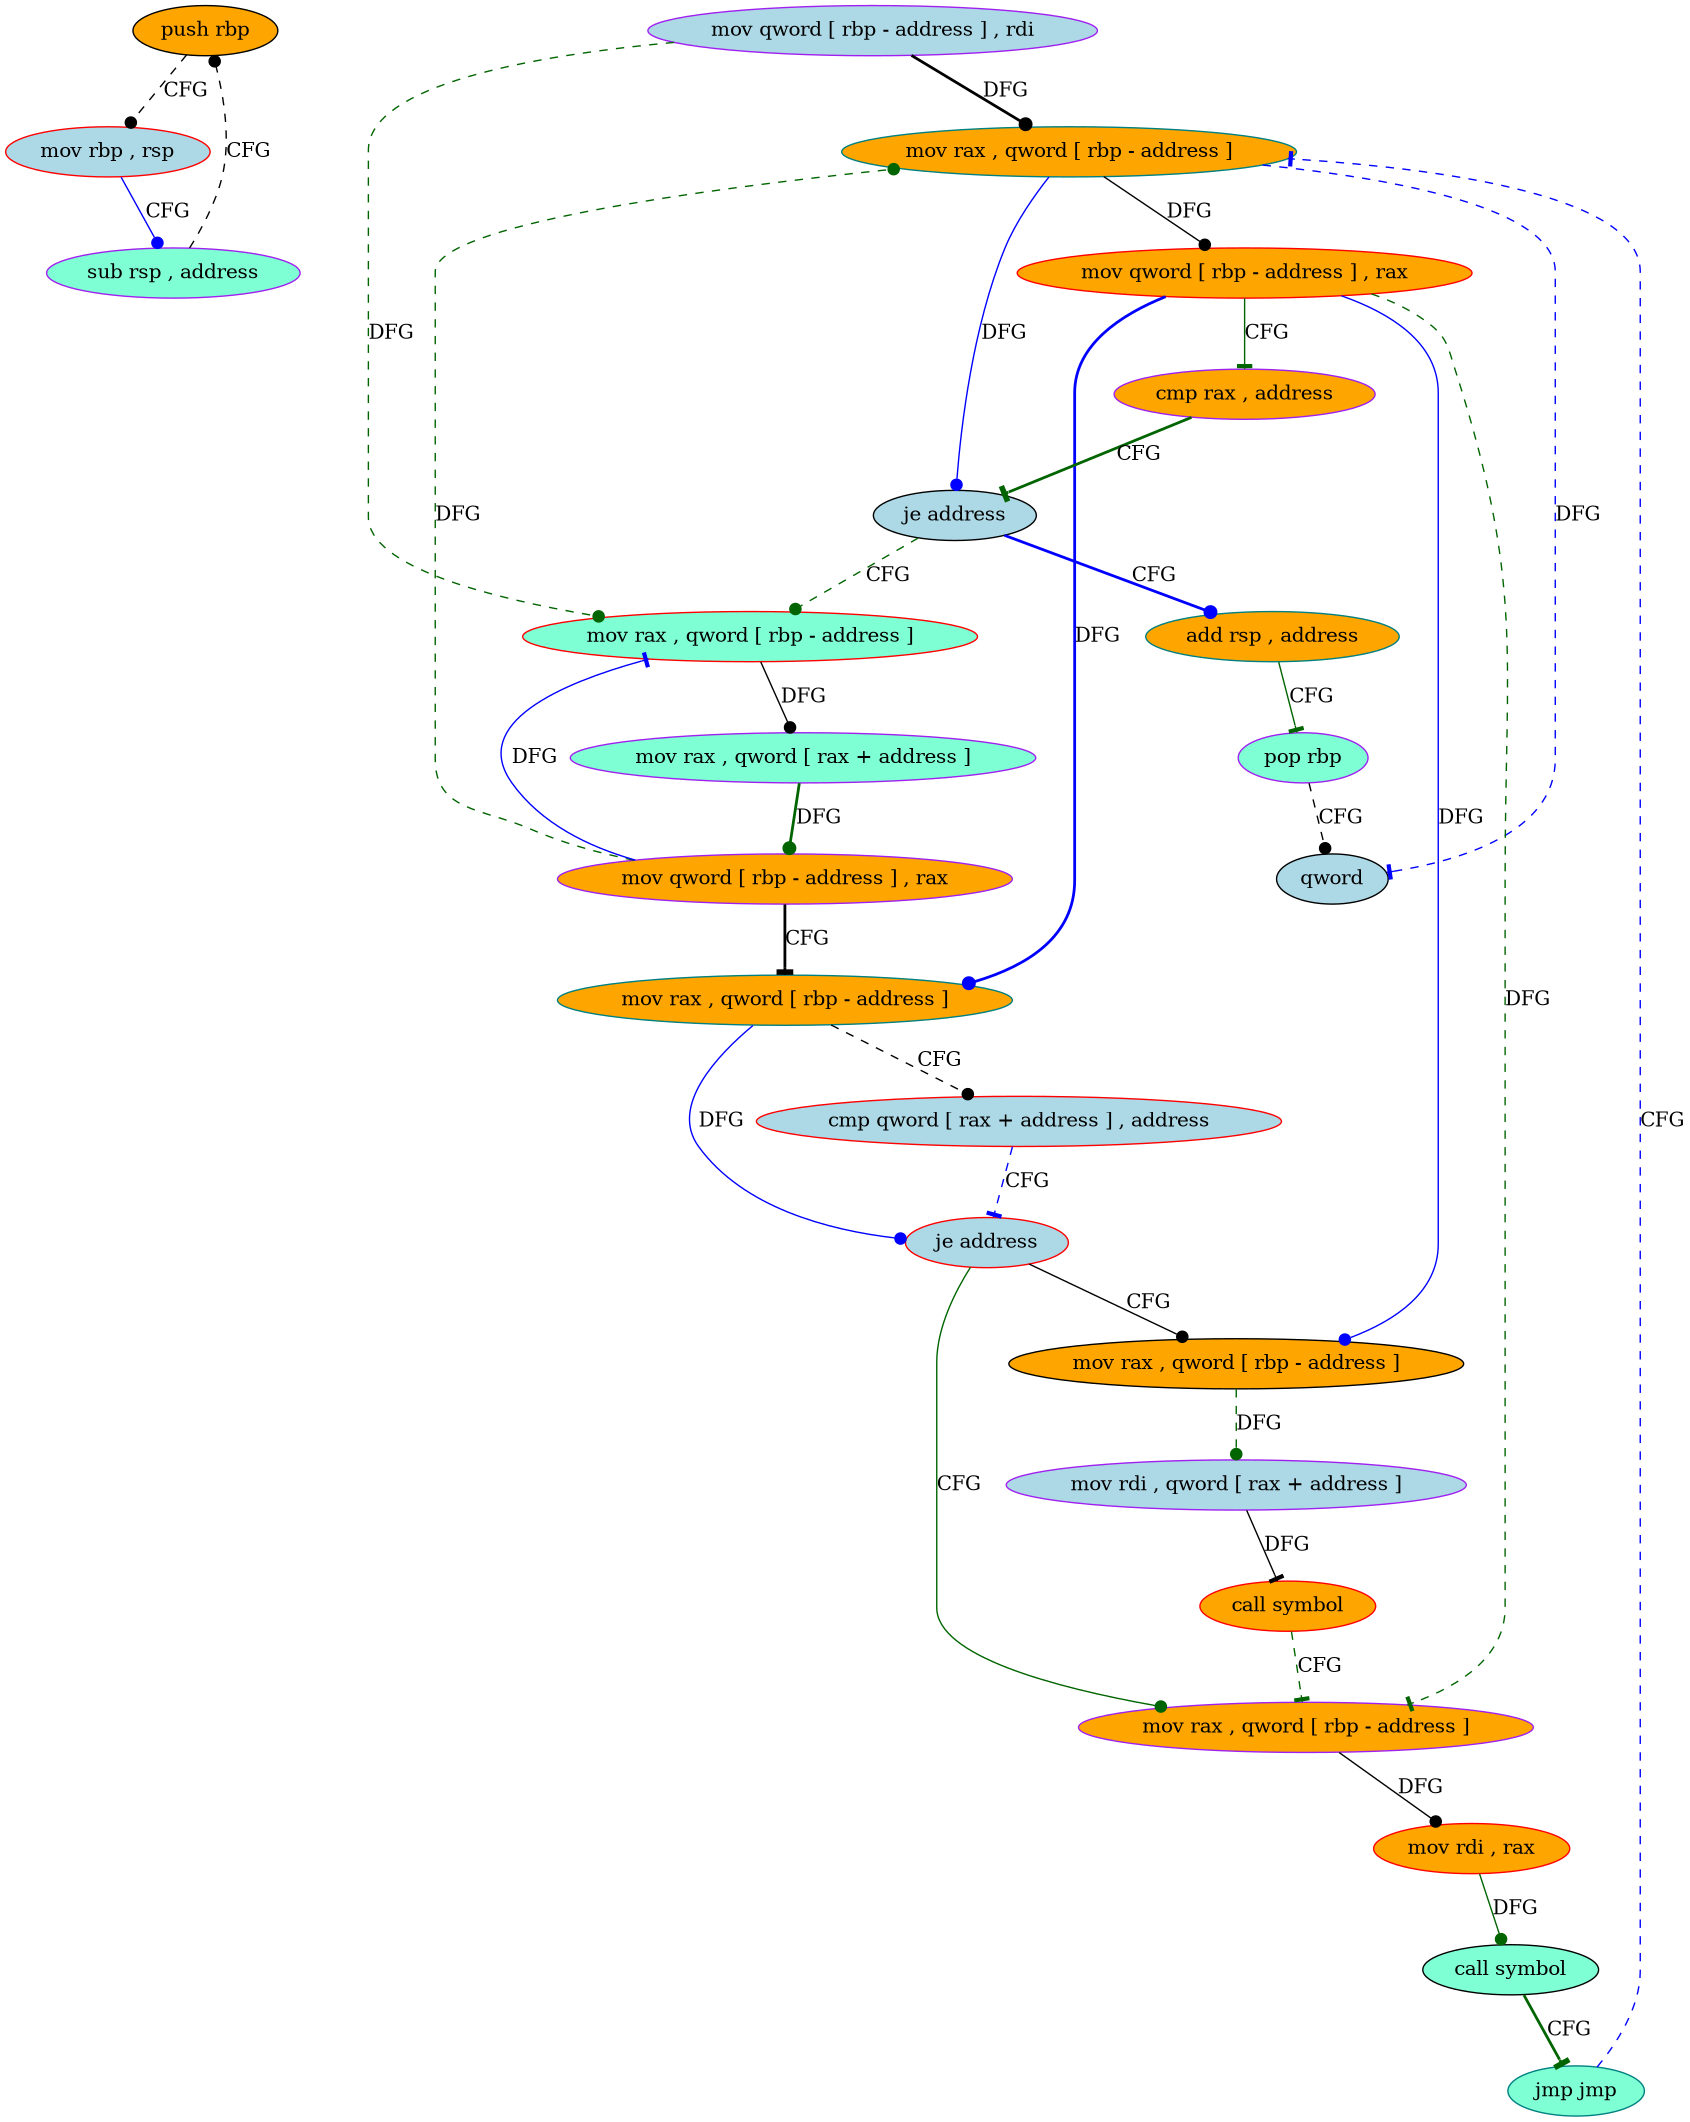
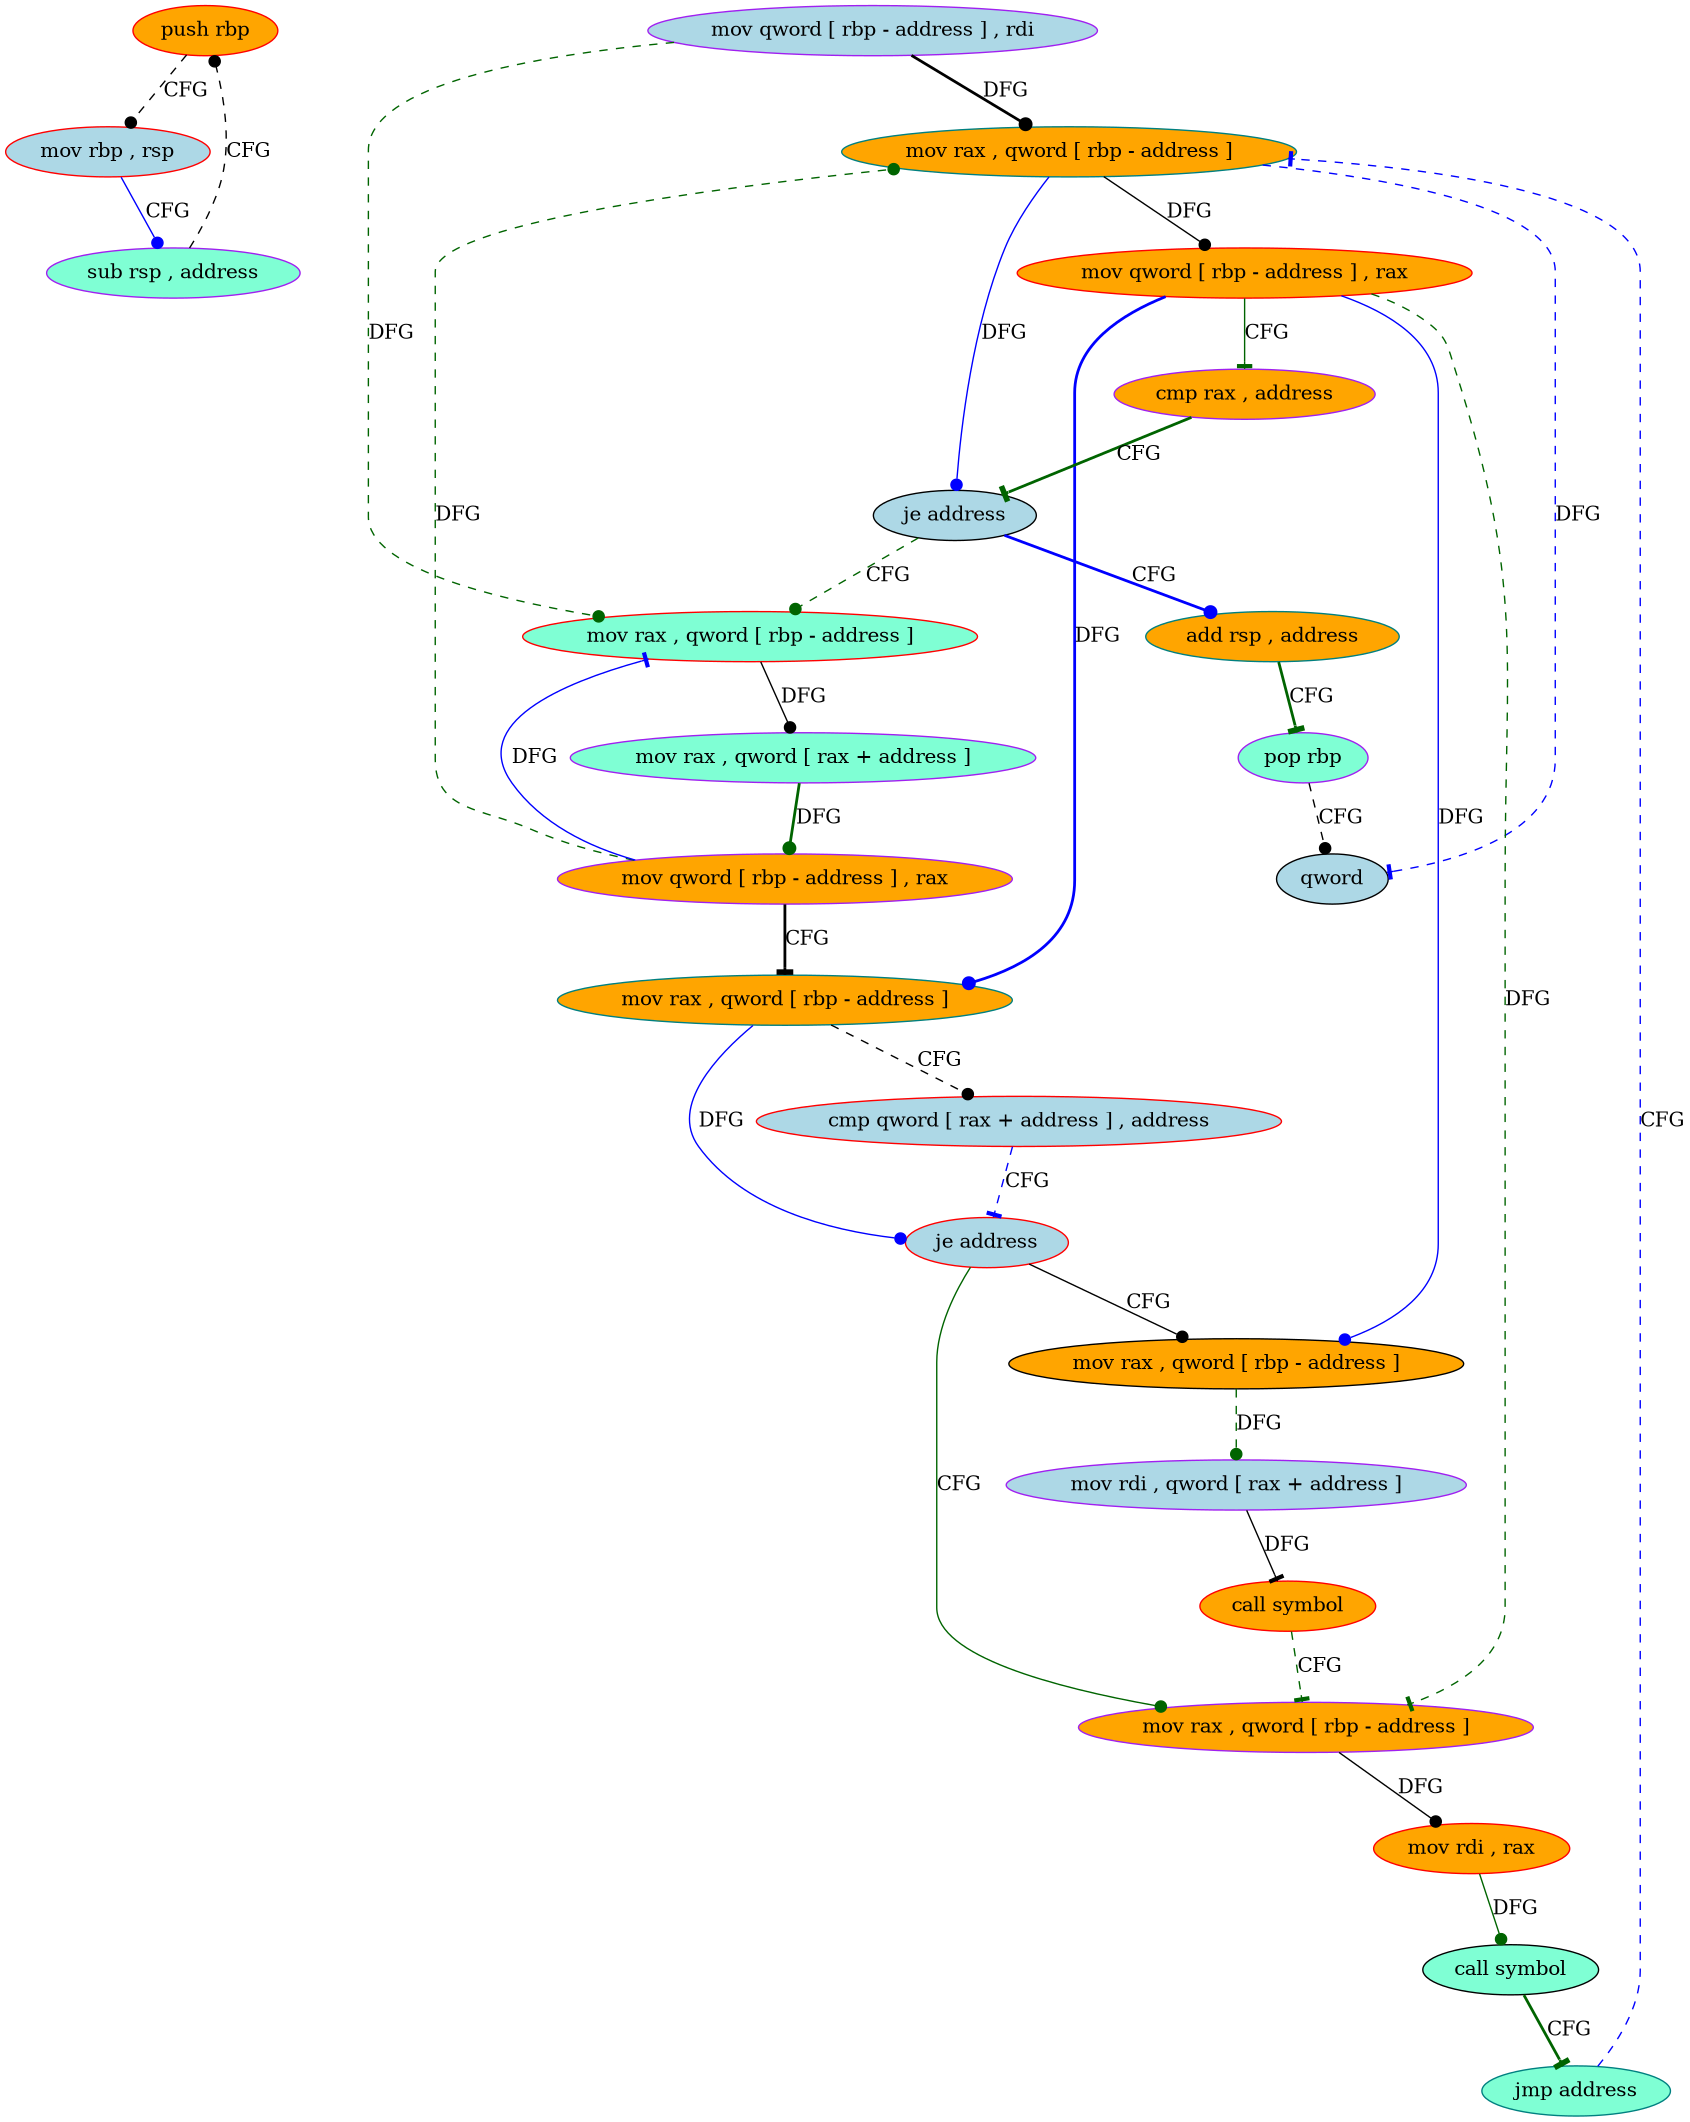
node "push rbp": color black -> red
edge "add rsp , address" -> "pop rbp": style solid -> bold
node "jmp jmp": label "jmp jmp" -> "jmp address"
